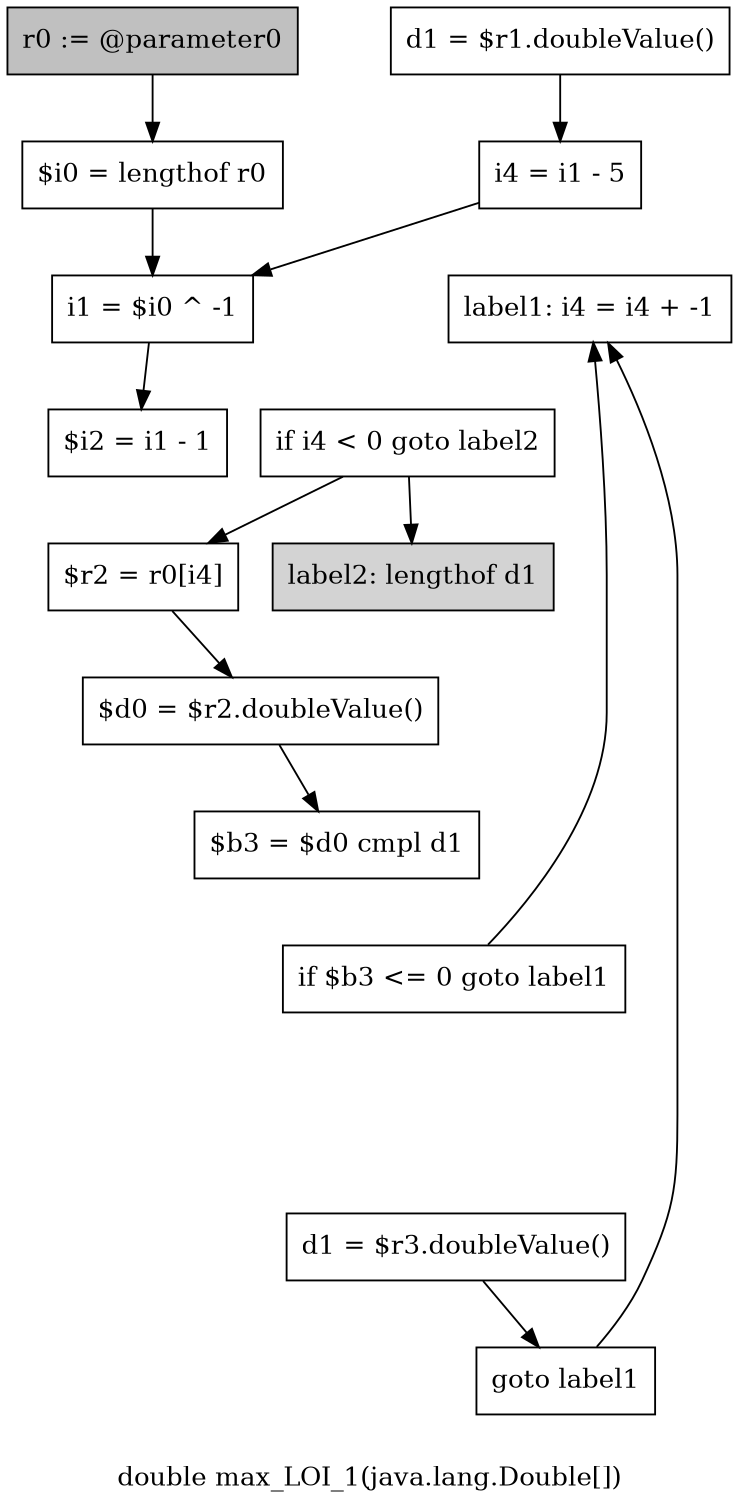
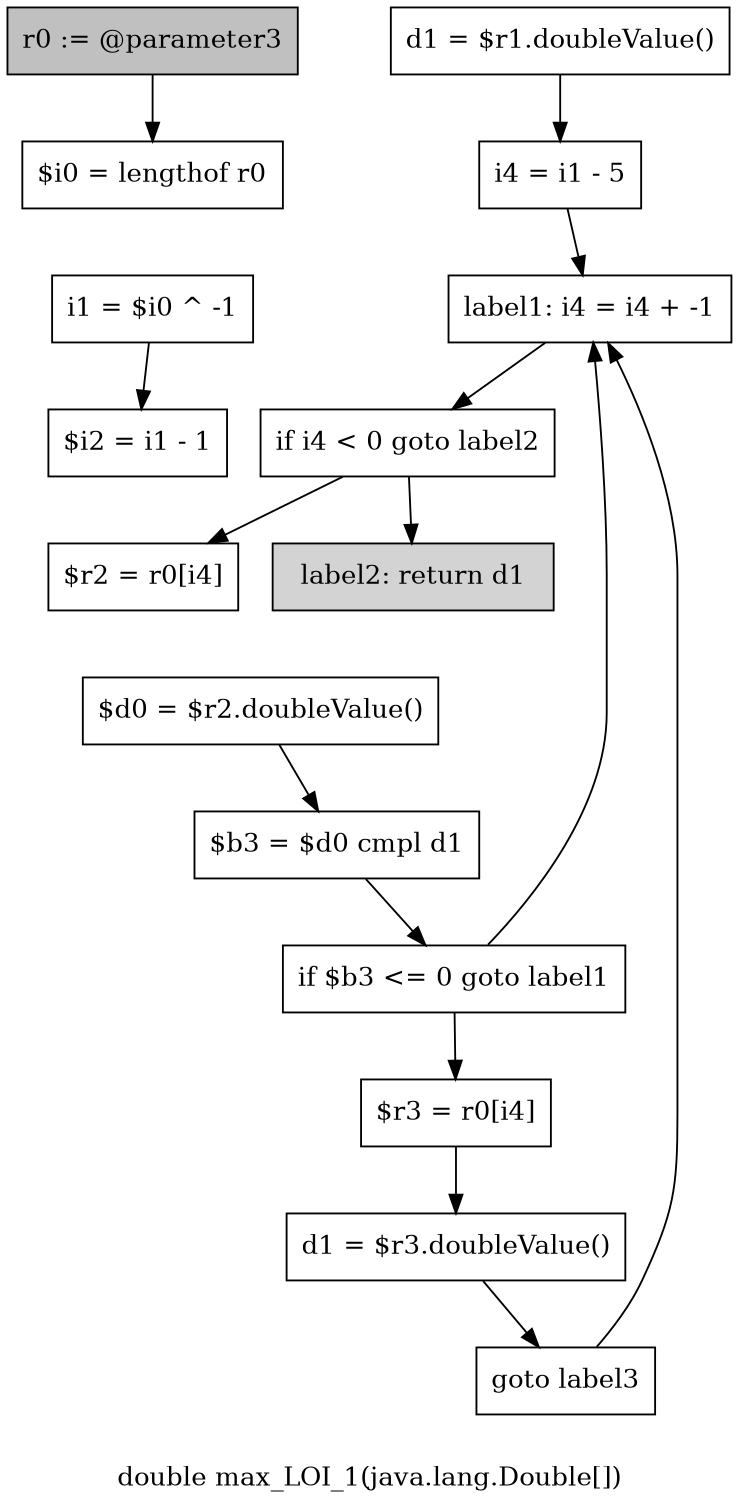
node "r0 := @parameter0": label "r0 := @parameter0" -> "r0 := @parameter3"
edge "$i0 = lengthof r0" -> "i1 = $i0 ^ -1": removed
edge "i4 = i1 - 5" -> "i1 = $i0 ^ -1": now "i4 = i1 - 5" -> "label1: i4 = i4 + -1"
edge "label1: i4 = i4 + -1" -> "if i4 < 0 goto label2": added
node "label2: lengthof d1": label "label2: lengthof d1" -> "label2: return d1"
edge "$r2 = r0[i4]" -> "$d0 = $r2.doubleValue()": removed
edge "$b3 = $d0 cmpl d1" -> "if $b3 <= 0 goto label1": added
node "$r3 = r0[i4]": added
node "goto label1": label "goto label1" -> "goto label3"
